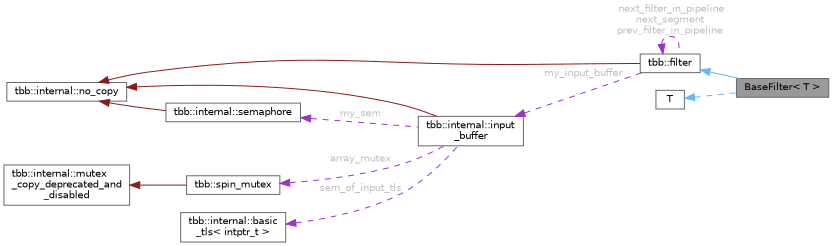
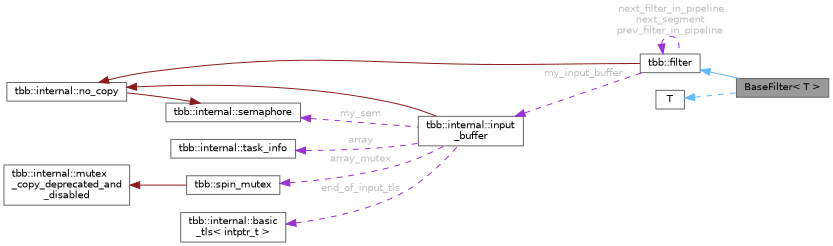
edge "tbb::internal::semaphore" -> "tbb::internal::no_copy": reversed
node "tbb::internal::task_info": added
edge "tbb::internal::input _buffer" -> "tbb::internal::basic _tls< intptr_t >": label " sem_of_input_tls" -> " end_of_input_tls"
